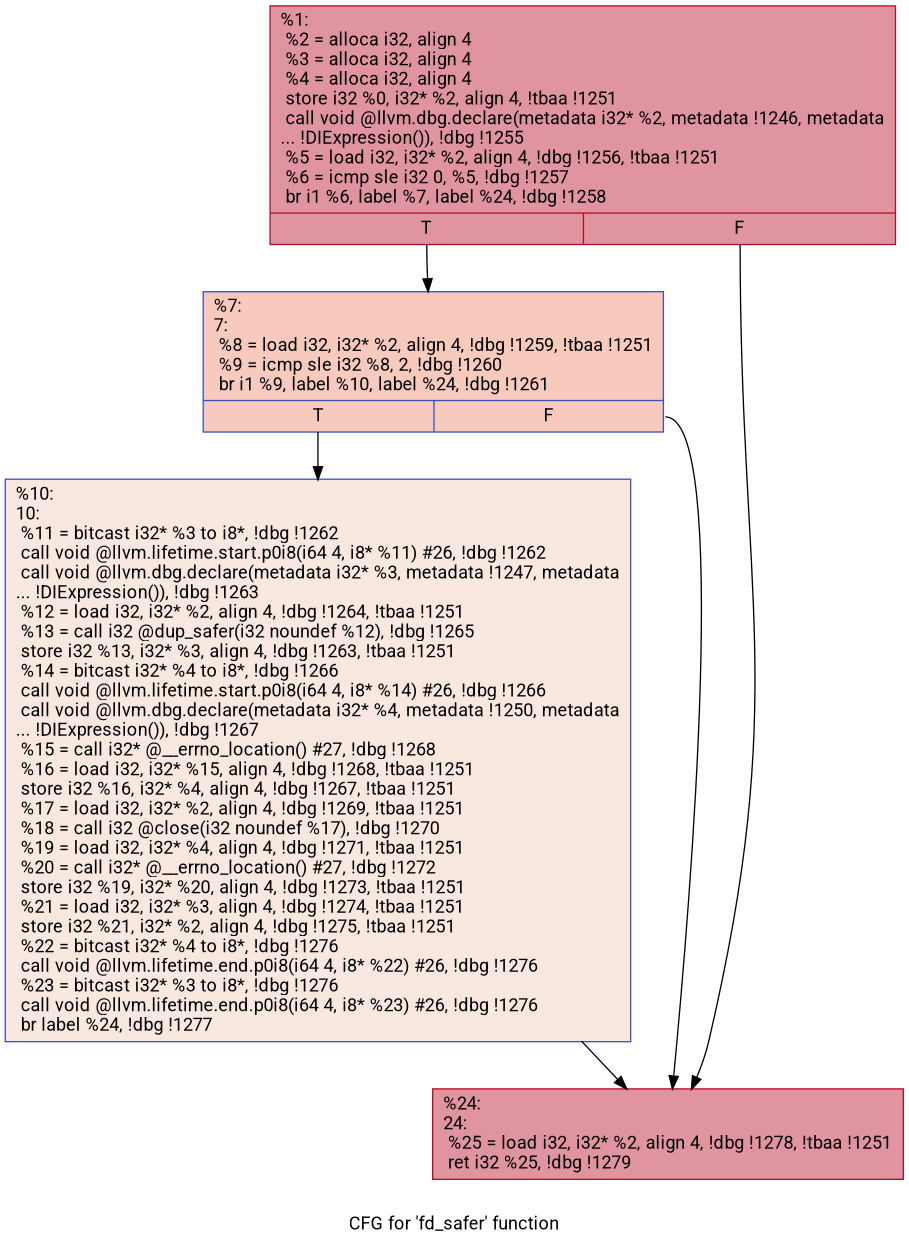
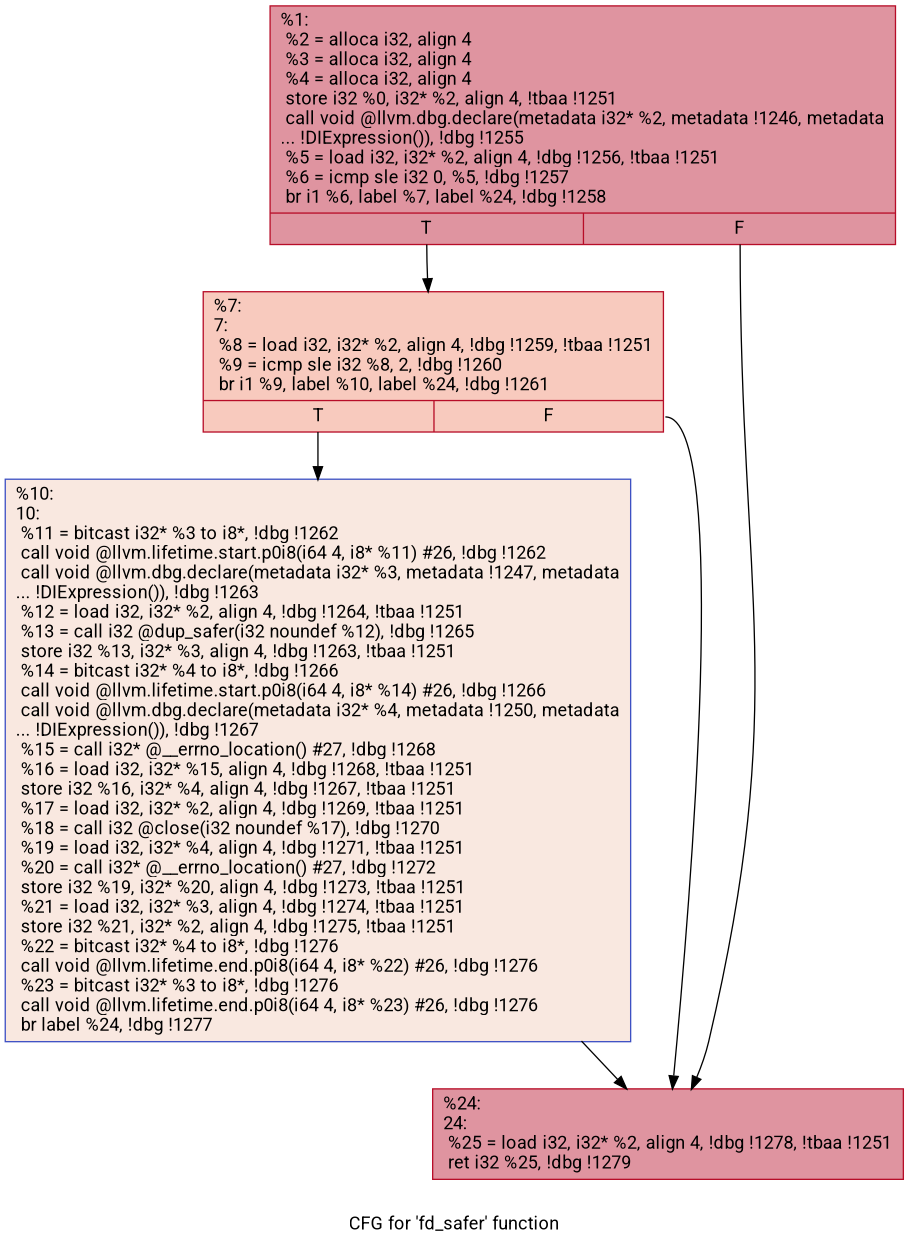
node "%7:": color #3d50c3ff -> #b70d28ff
